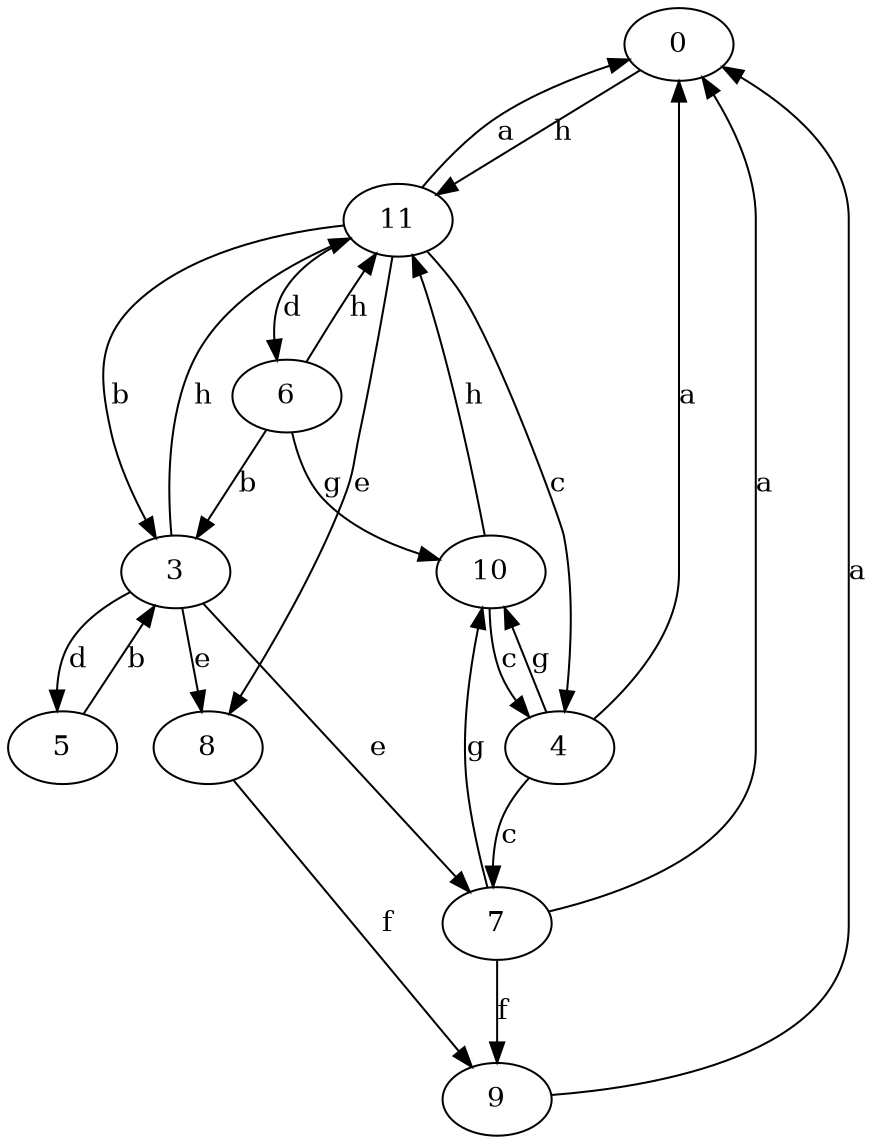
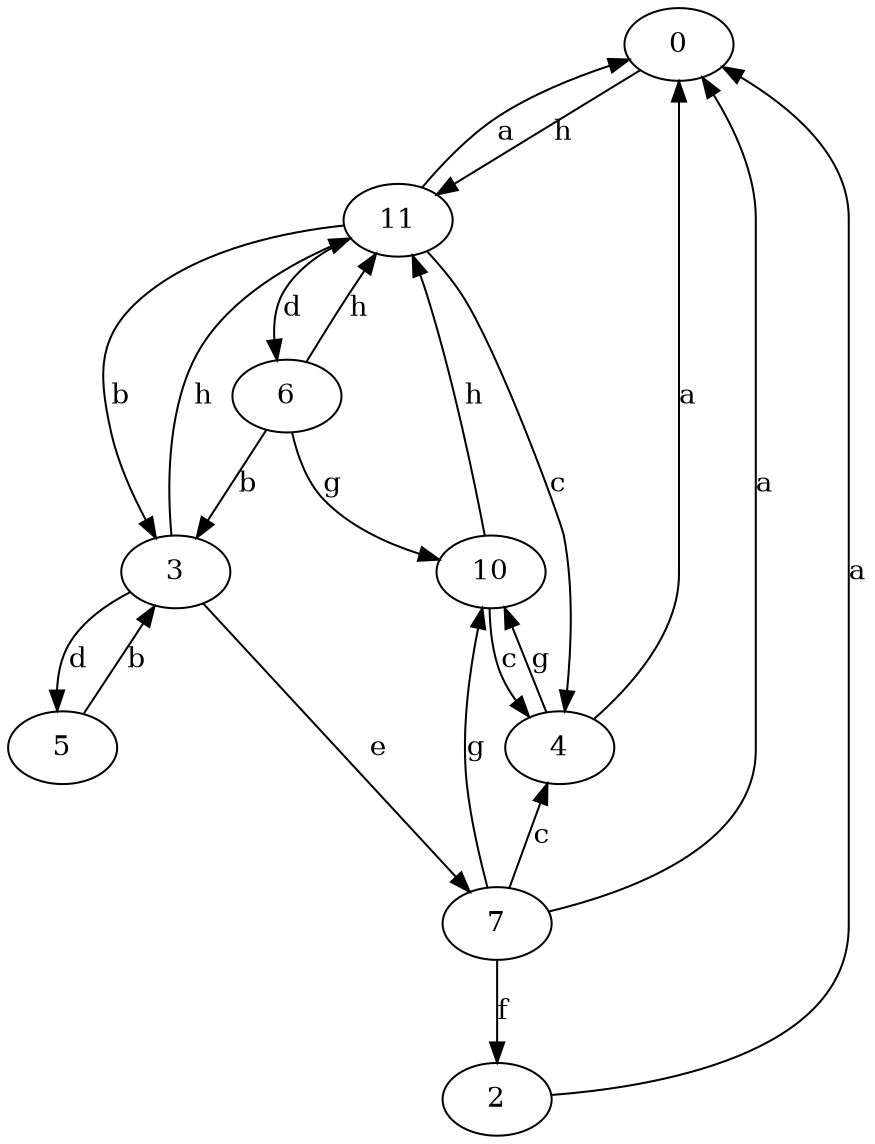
node "8": removed
edge "4" -> "7": reversed
node "9": label "9" -> "2"
